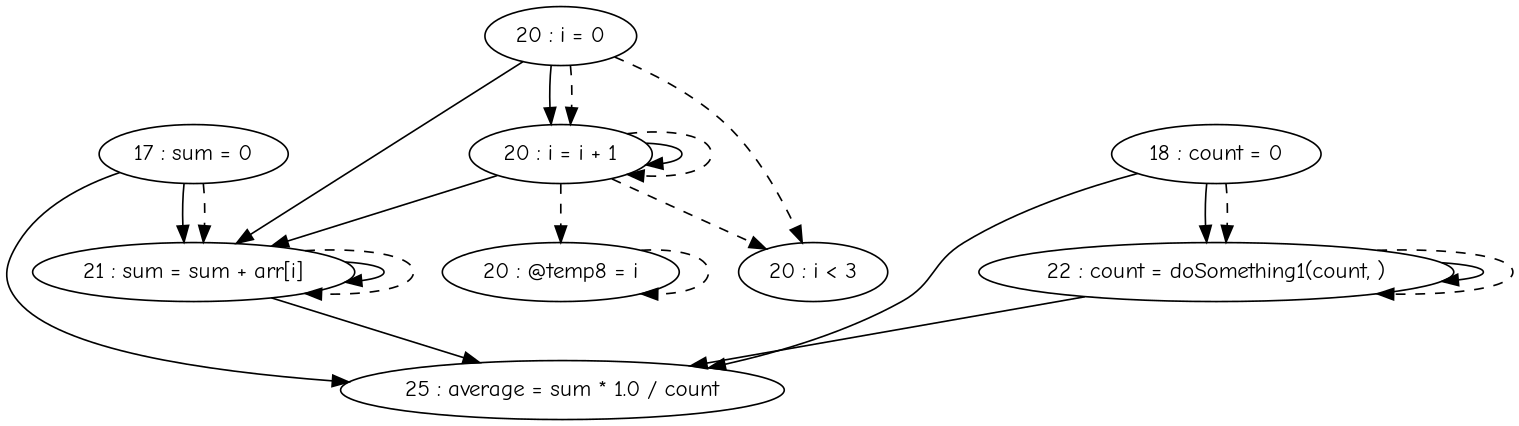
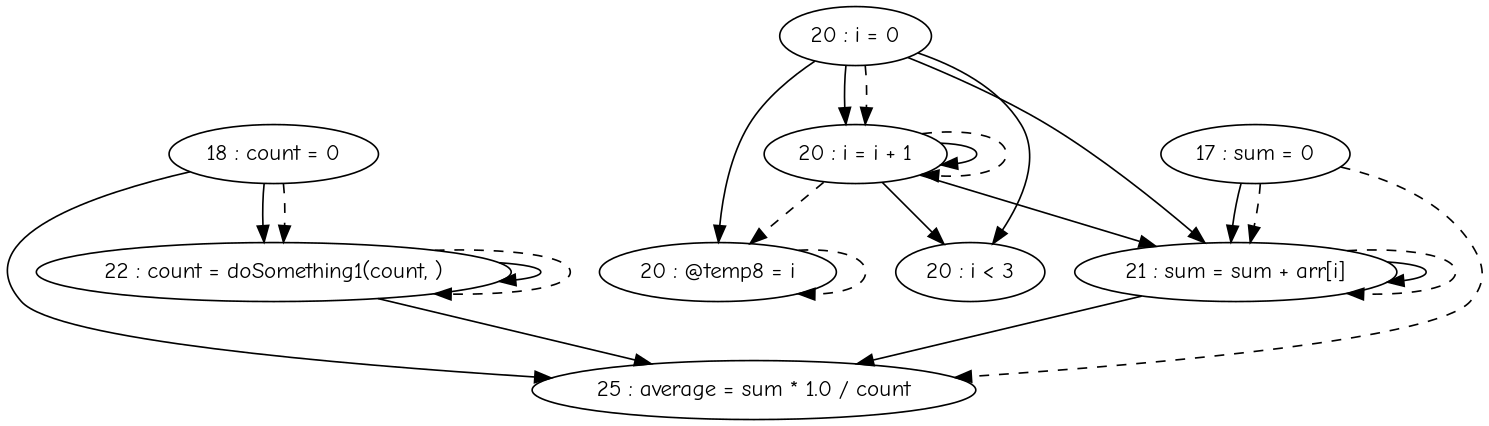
edge "20 : i = 0" -> "20 : i < 3": style dashed -> solid
edge "20 : i = 0" -> "20 : @temp8 = i": added
edge "20 : i = i + 1" -> "20 : i < 3": style dashed -> solid
edge "17 : sum = 0" -> "25 : average = sum * 1.0 / count": style solid -> dashed
